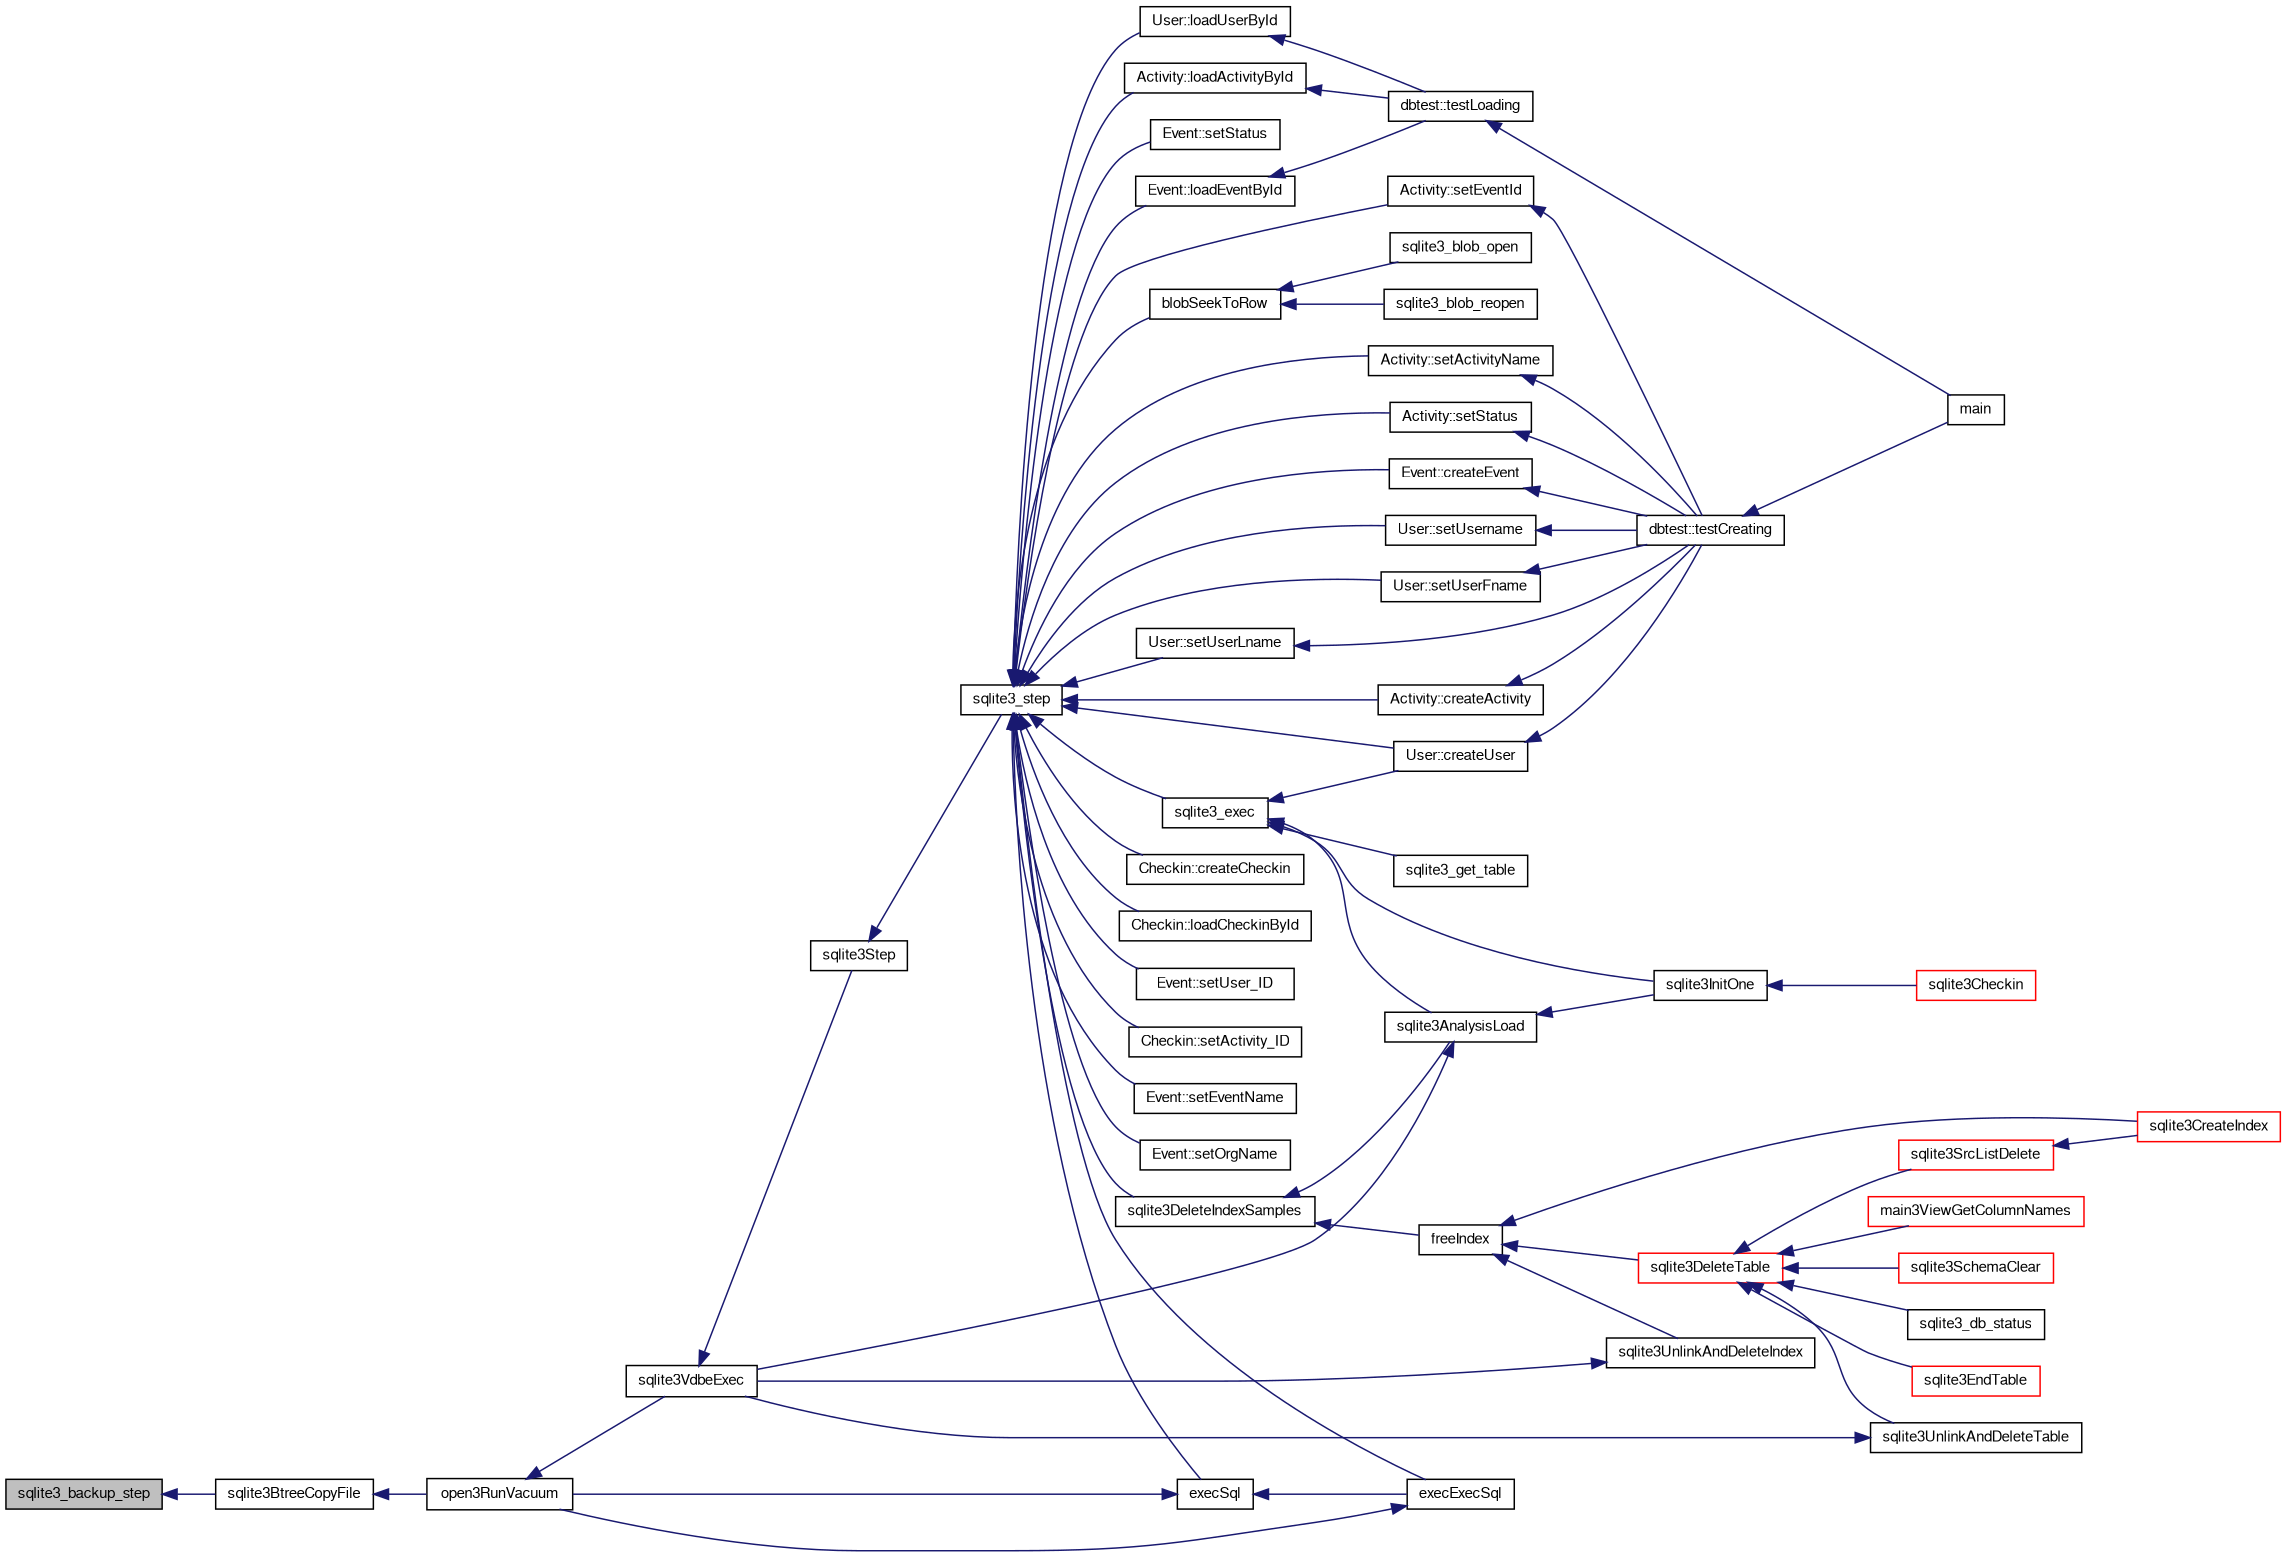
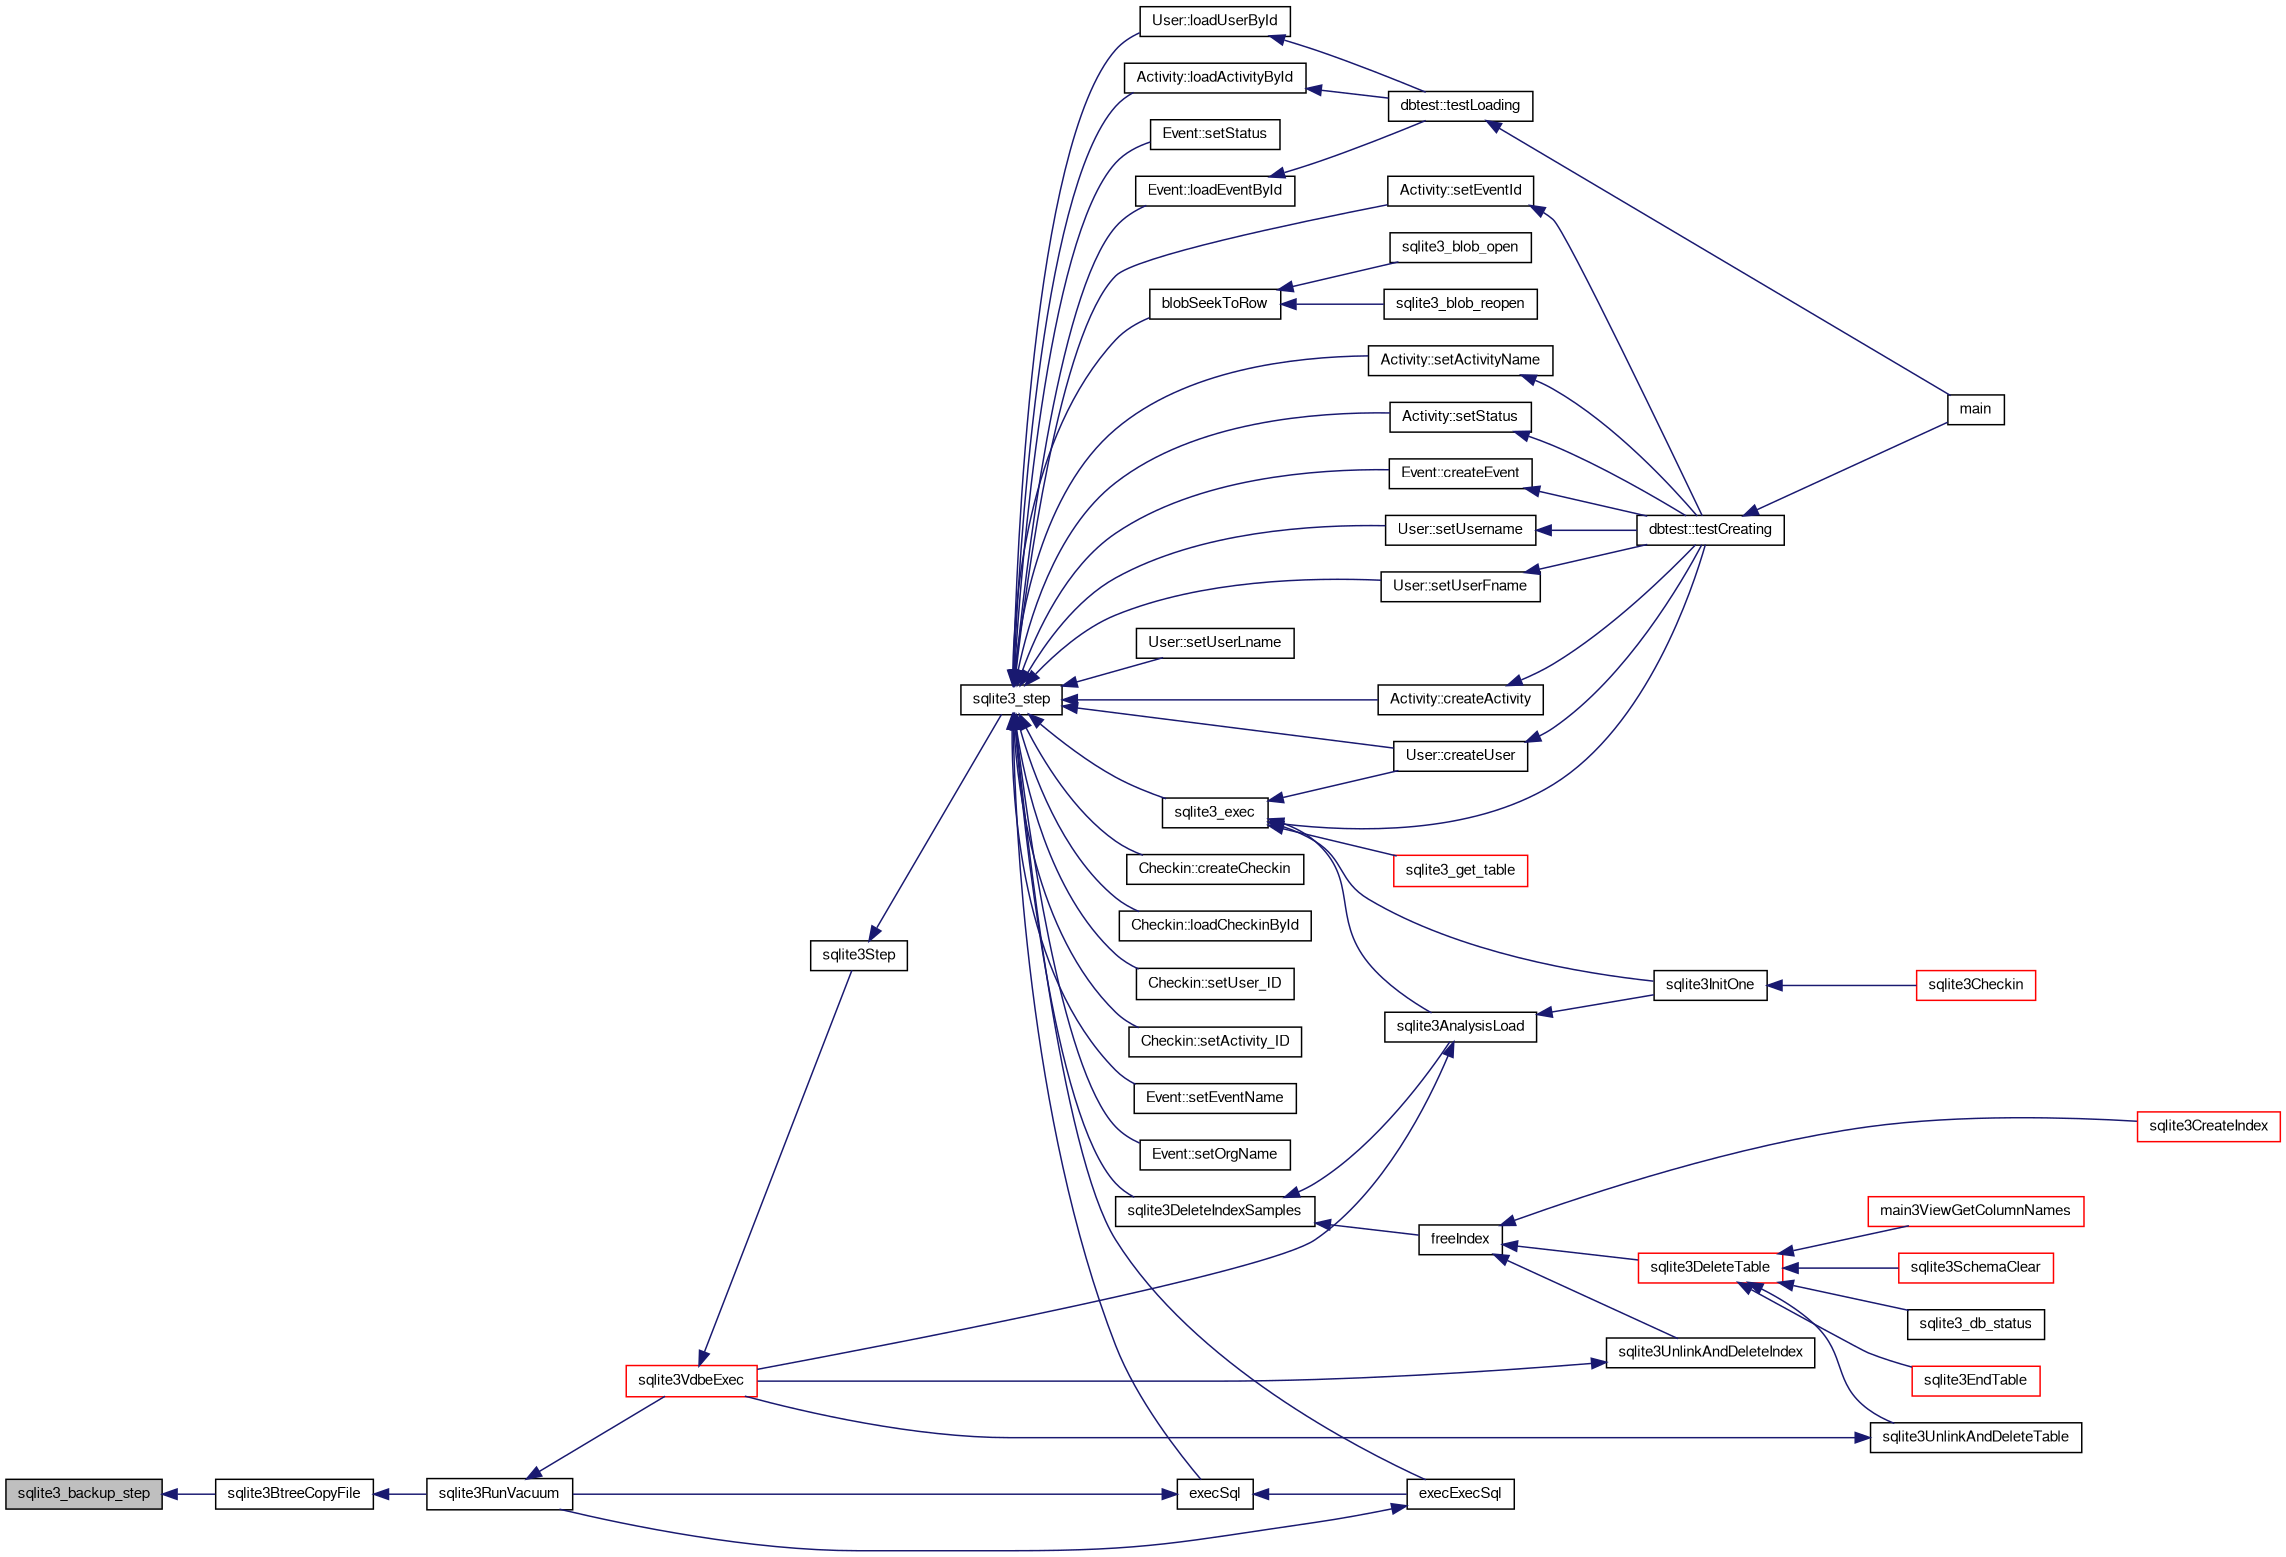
edge "dbtest::testCreating" -> "User::setUserLname": now "dbtest::testCreating" -> "sqlite3_exec"
node "sqlite3_get_table": color black -> red
node "Event::setUser_ID": label "Event::setUser_ID" -> "Checkin::setUser_ID"
node "sqlite3SrcListDelete": removed
node "sqlite3VdbeExec": color black -> red
node "open3RunVacuum": label "open3RunVacuum" -> "sqlite3RunVacuum"
